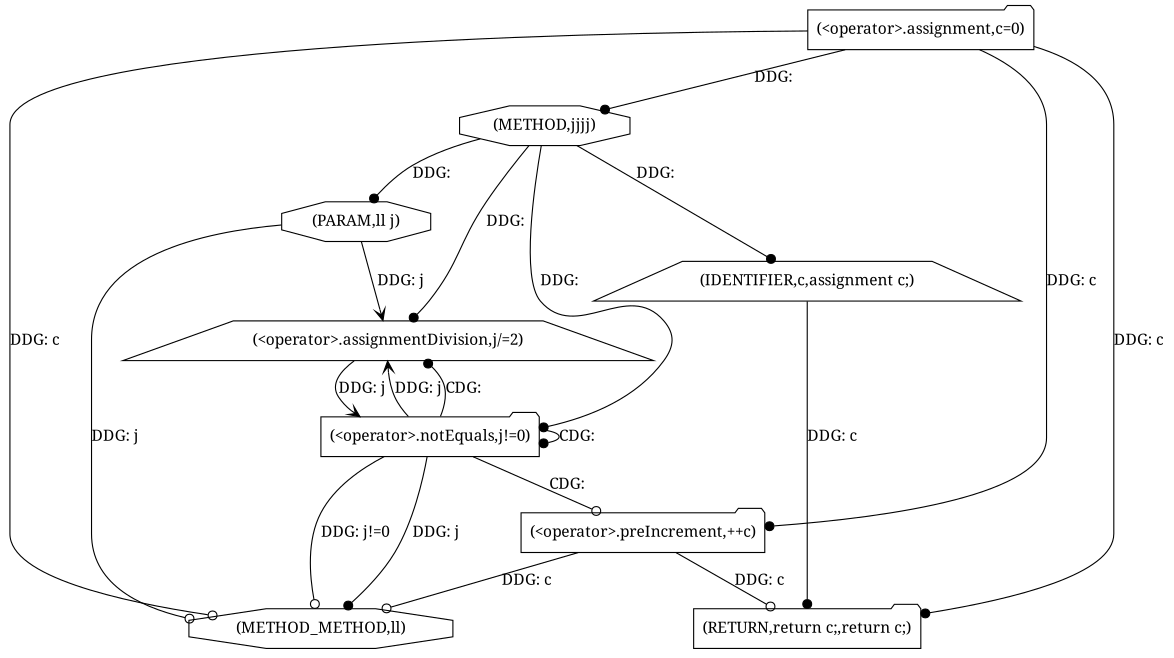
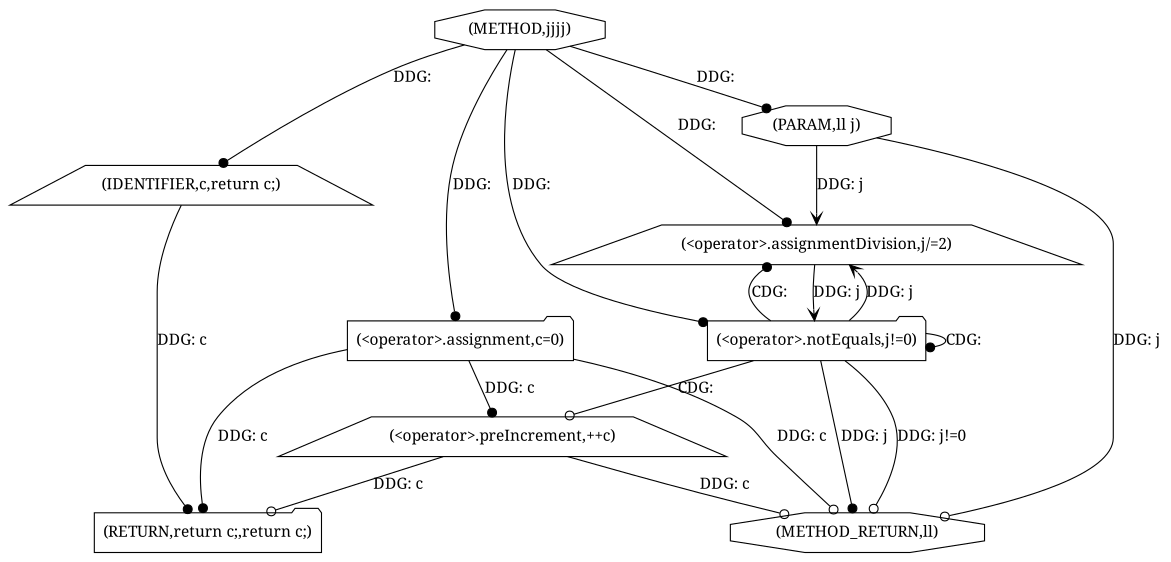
edge "(<operator>.assignment,c=0)" -> "(METHOD,jjjj)": reversed
node "(IDENTIFIER,c,assignment c;)": label "(IDENTIFIER,c,assignment c;)" -> "(IDENTIFIER,c,return c;)"
node "(<operator>.preIncrement,++c)": shape folder -> trapezium
node "(METHOD_METHOD,ll)": label "(METHOD_METHOD,ll)" -> "(METHOD_RETURN,ll)"
